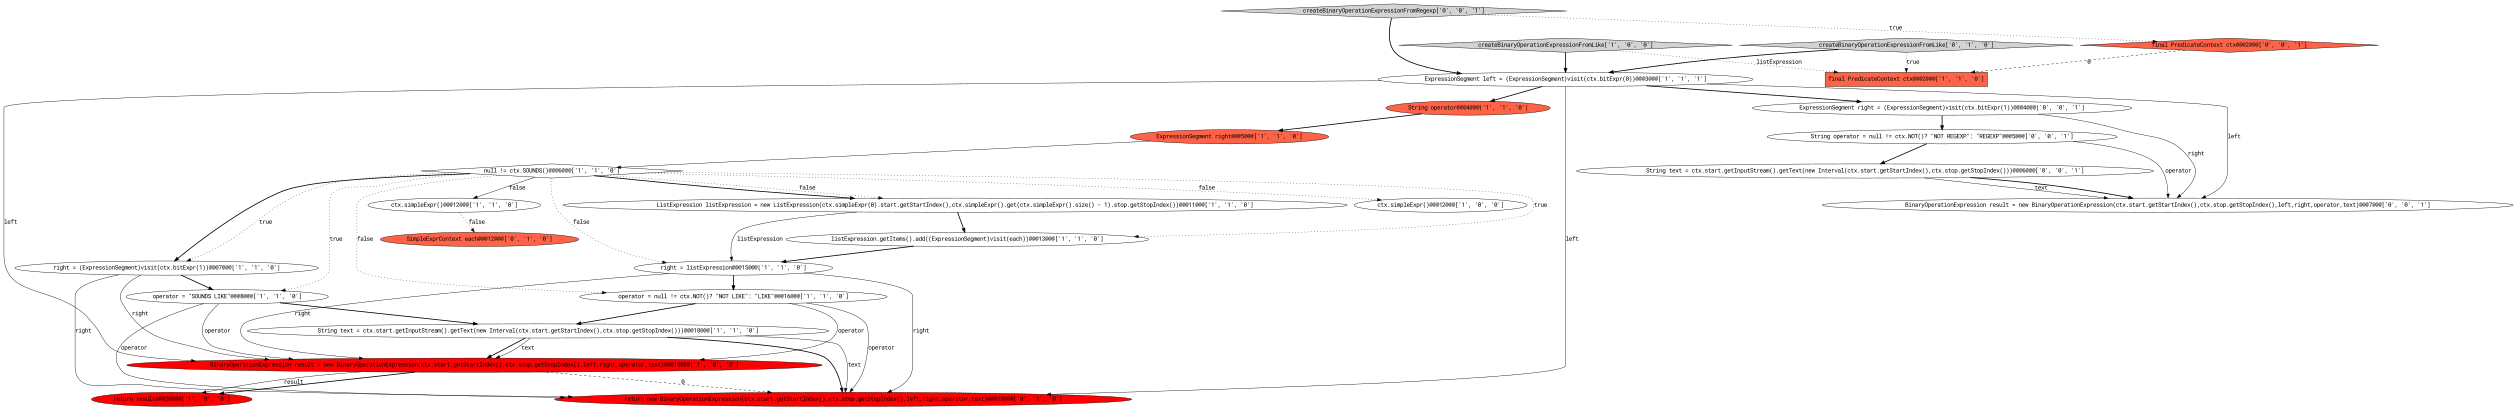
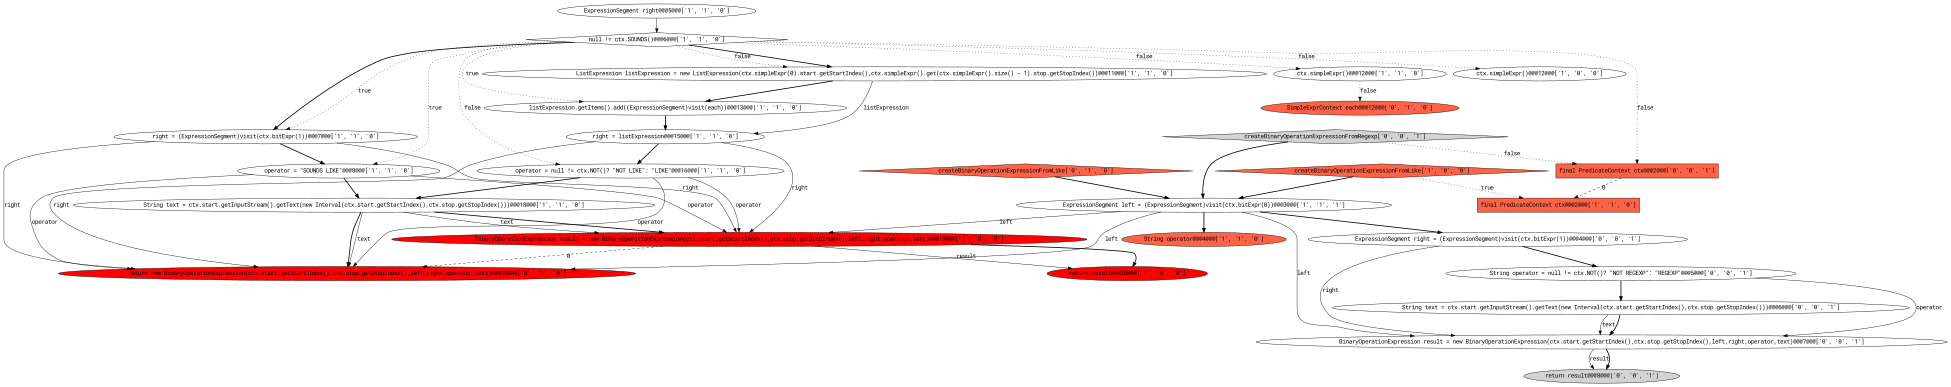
edge "createBinaryOperationExpressionFromRegexp['0', '0', '1']" -> "final PredicateContext ctx@@@2@@@['0', '0', '1']": label "true" -> "false"
node "createBinaryOperationExpressionFromLike['1', '0', '0']": fillcolor lightgray -> tomato
node "createBinaryOperationExpressionFromLike['0', '1', '0']": fillcolor lightgray -> tomato
node "final PredicateContext ctx@@@2@@@['0', '0', '1']": shape diamond -> box
edge "createBinaryOperationExpressionFromLike['0', '1', '0']" -> "final PredicateContext ctx@@@2@@@['1', '1', '0']": removed, label "true"
edge "createBinaryOperationExpressionFromLike['1', '0', '0']" -> "final PredicateContext ctx@@@2@@@['1', '1', '0']": label "listExpression" -> "true"
edge "String operator@@@4@@@['1', '1', '0']" -> "ExpressionSegment right@@@5@@@['1', '1', '0']": removed
node "ExpressionSegment right@@@5@@@['1', '1', '0']": fillcolor tomato -> white
edge "null != ctx.SOUNDS()@@@6@@@['1', '1', '0']" -> "ctx.simpleExpr()@@@12@@@['1', '1', '0']": style solid -> dotted
edge "null != ctx.SOUNDS()@@@6@@@['1', '1', '0']" -> "right = listExpression@@@15@@@['1', '1', '0']": now "null != ctx.SOUNDS()@@@6@@@['1', '1', '0']" -> "final PredicateContext ctx@@@2@@@['0', '0', '1']"
node "return result@@@8@@@['0', '0', '1']": added
